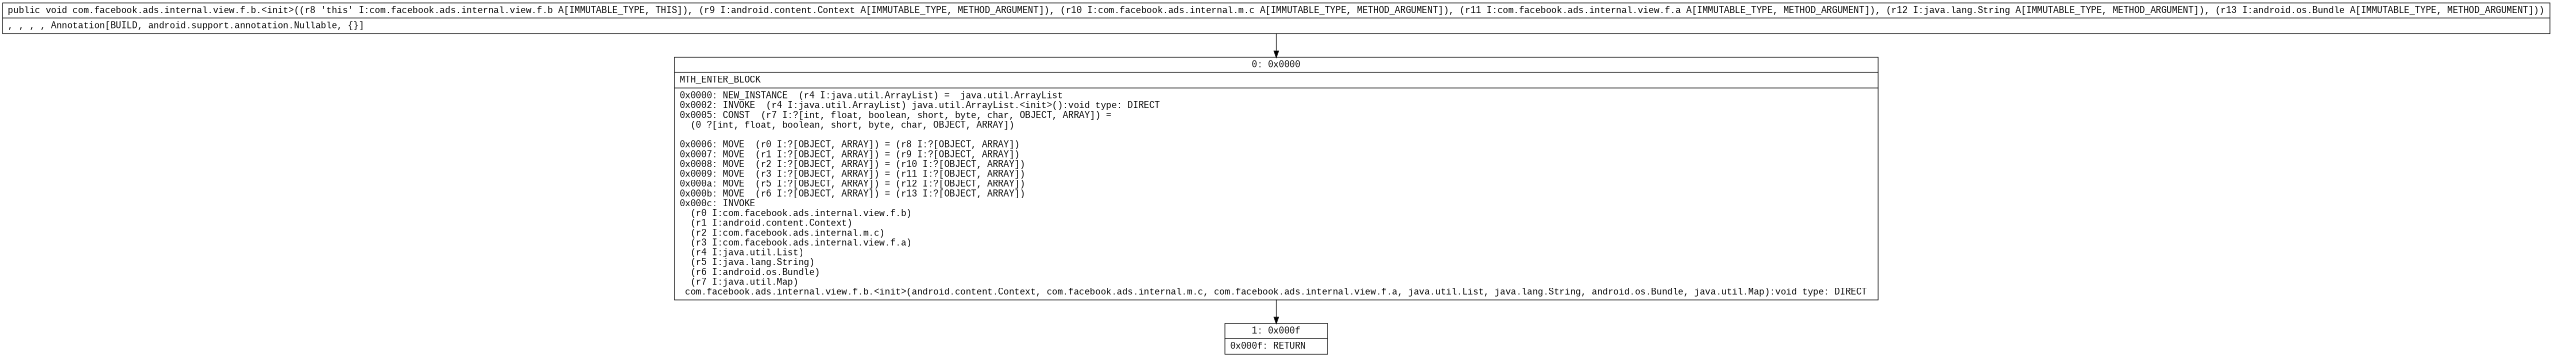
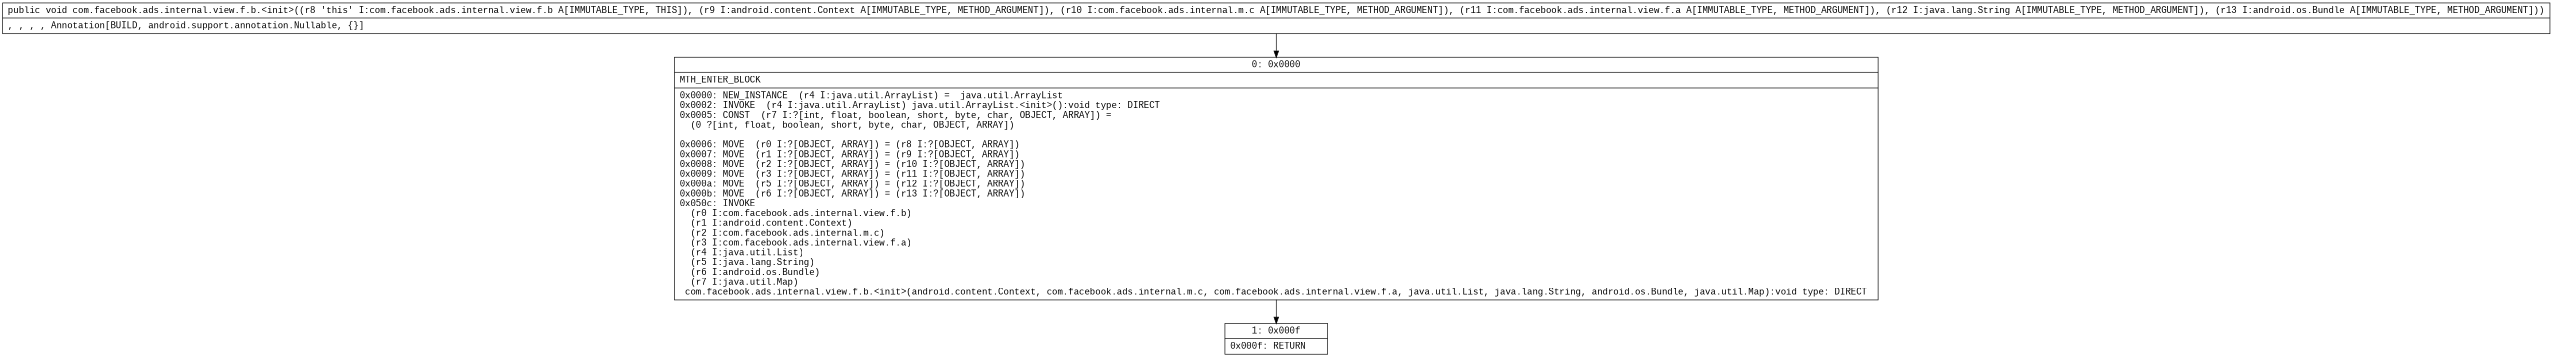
node "0: 0x0000": text "0x000c: INVOKE" -> "0x050c: INVOKE"
